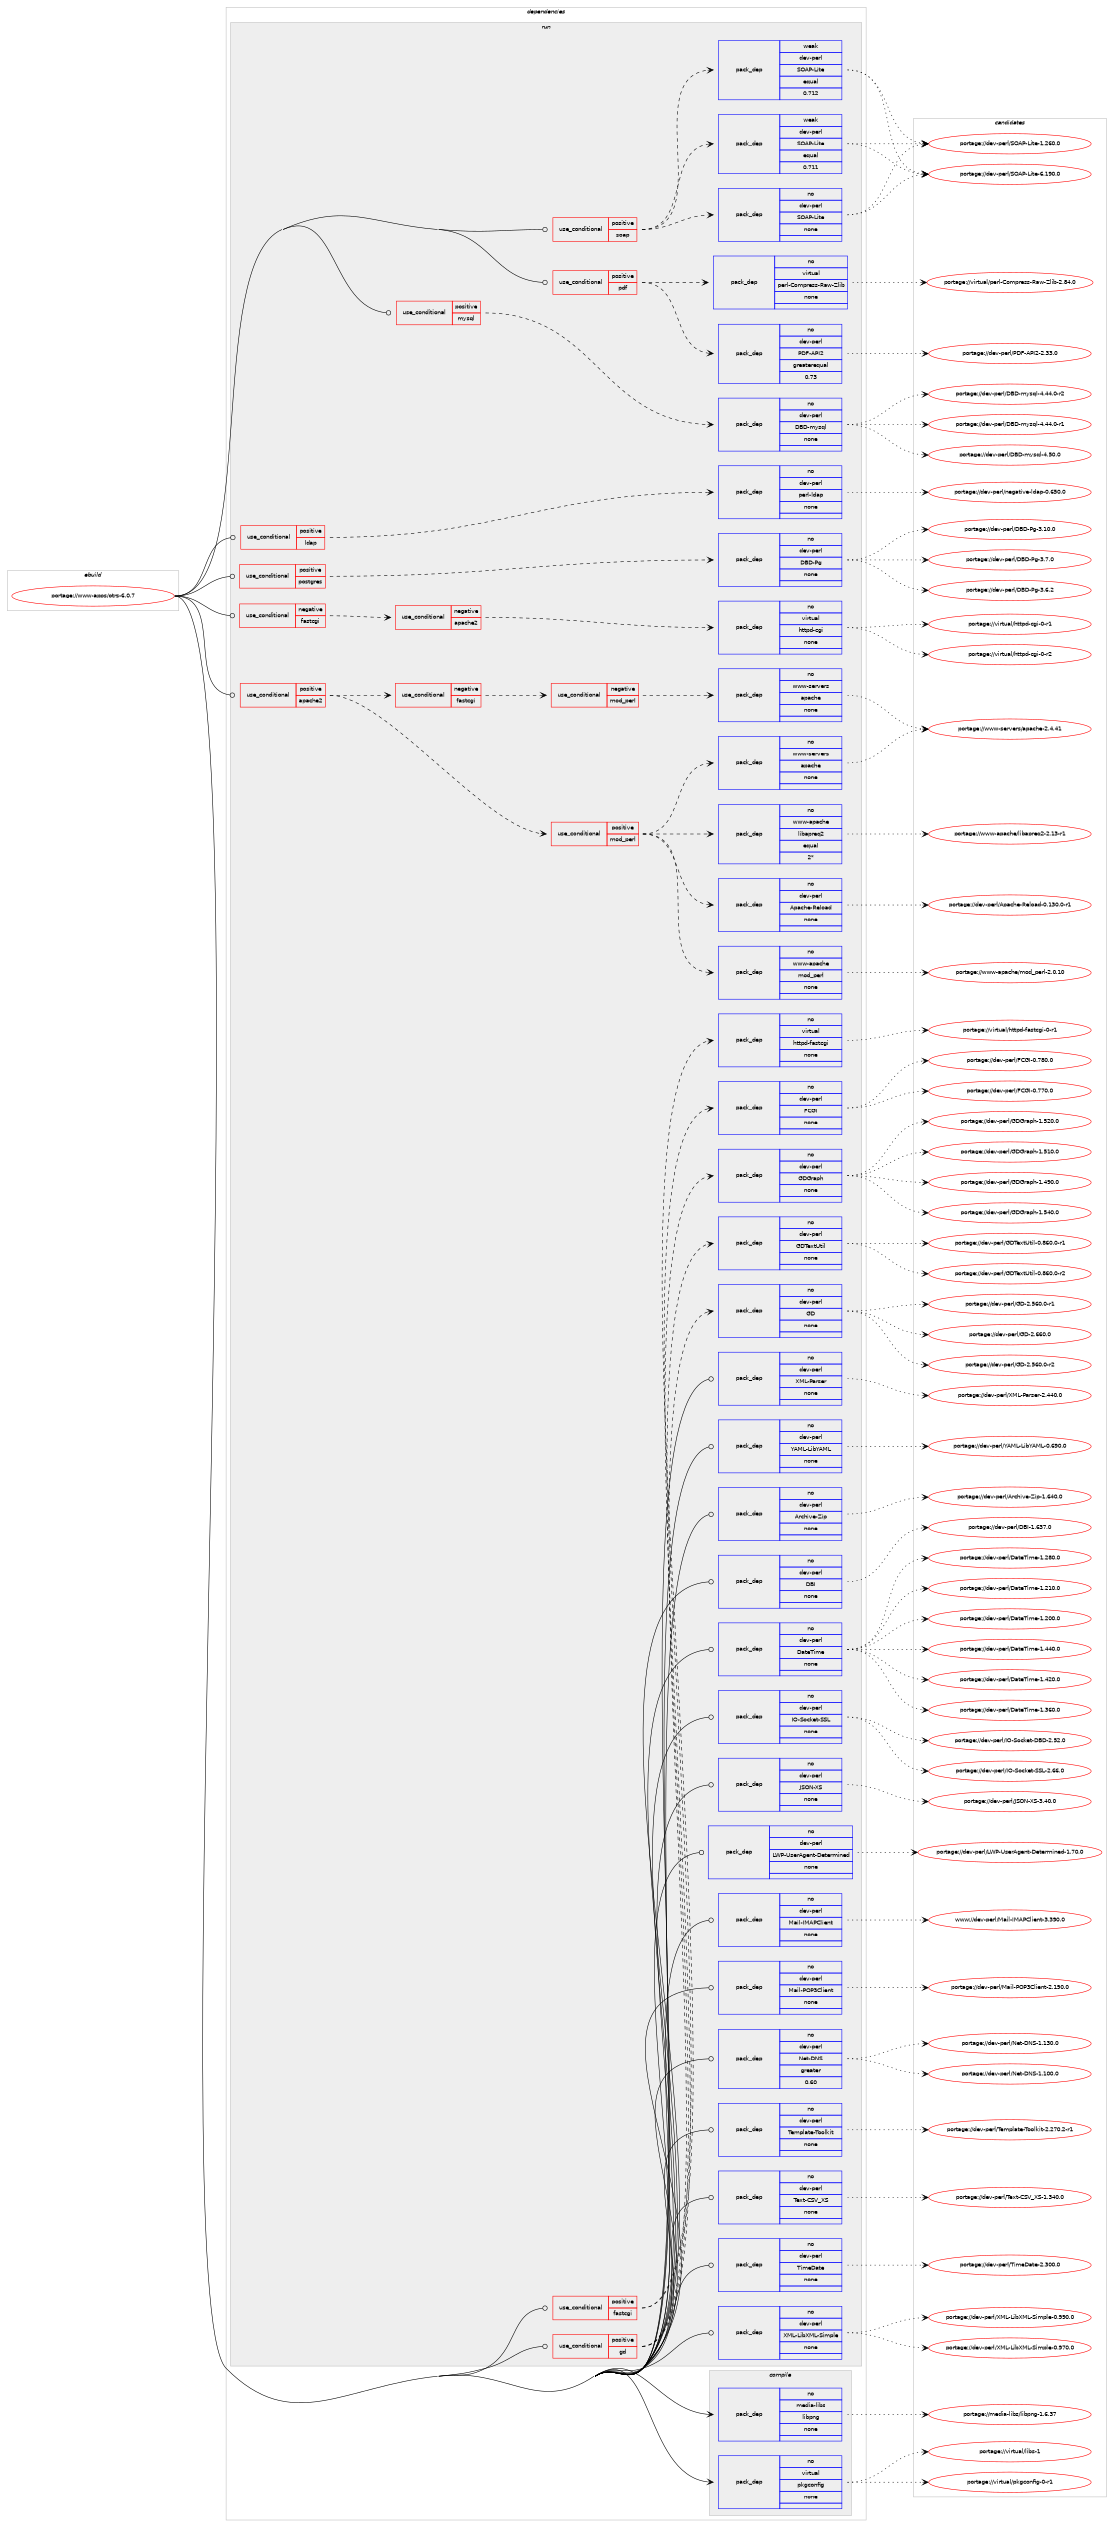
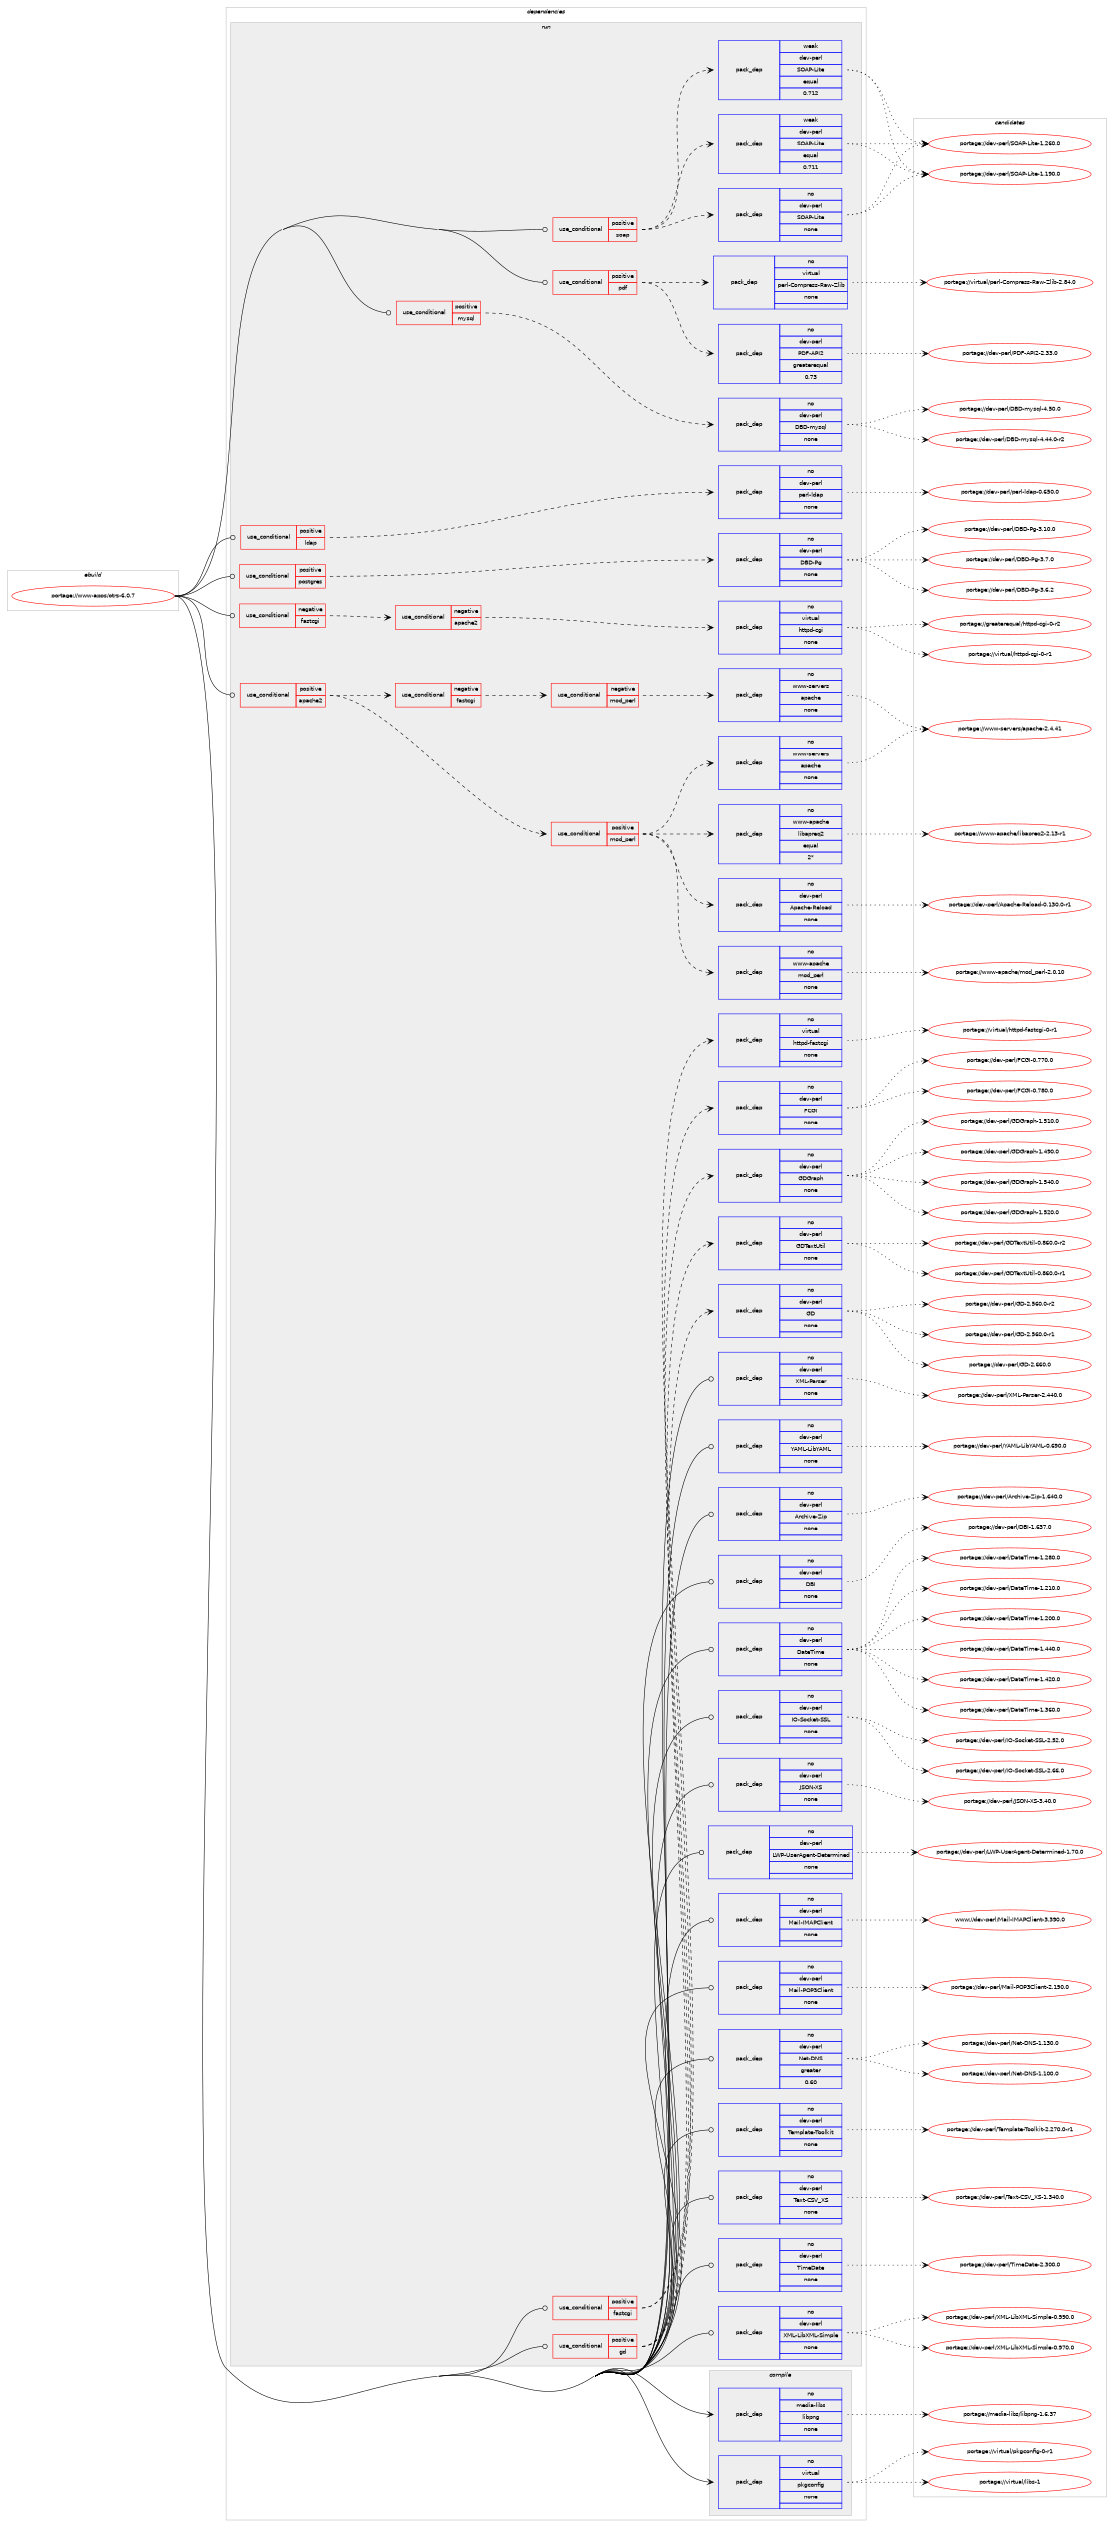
node "portage://dev-perl/SOAP-Lite-6.190.0": label "portage://dev-perl/SOAP-Lite-6.190.0" -> "portage://dev-perl/SOAP-Lite-1.190.0"
node "portage://dev-perl/DBD-mysql-4.44.0-r1": removed
node "portage://dev-perl/negative-ldap-0.650.0": label "portage://dev-perl/negative-ldap-0.650.0" -> "portage://dev-perl/perl-ldap-0.650.0"
node "portage://virtual/httpd-cgi-0-r2": label "portage://virtual/httpd-cgi-0-r2" -> "portage://greaterequal/httpd-cgi-0-r2"
node "portage://dev-perl/IO-Socket-DBD-2.52.0": label "portage://dev-perl/IO-Socket-DBD-2.52.0" -> "portage://dev-perl/IO-Socket-SSL-2.52.0"
node "portage://dev-perl/Template-Toolkit-2.270.2-r1": label "portage://dev-perl/Template-Toolkit-2.270.2-r1" -> "portage://dev-perl/Template-Toolkit-2.270.0-r1"
